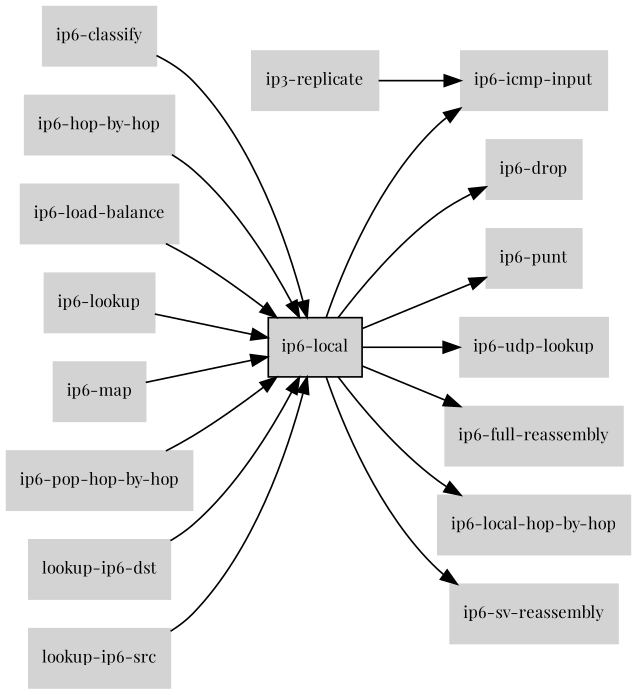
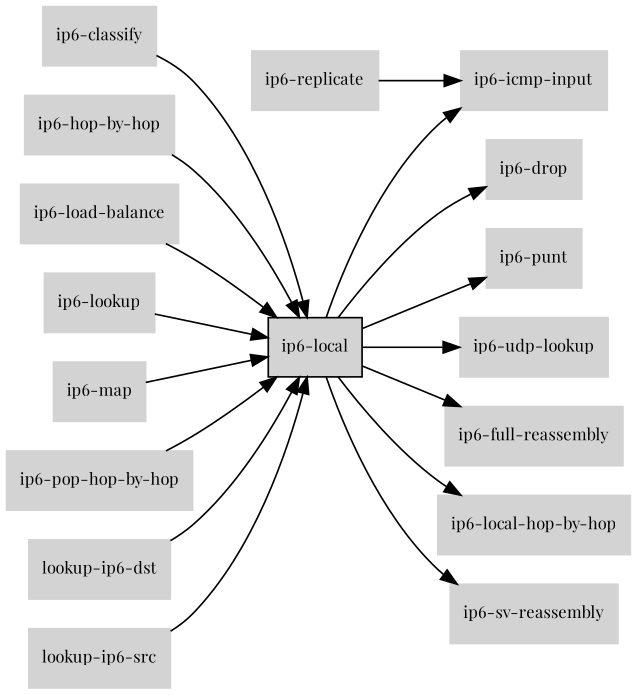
node "ip3-replicate": label "ip3-replicate" -> "ip6-replicate"
